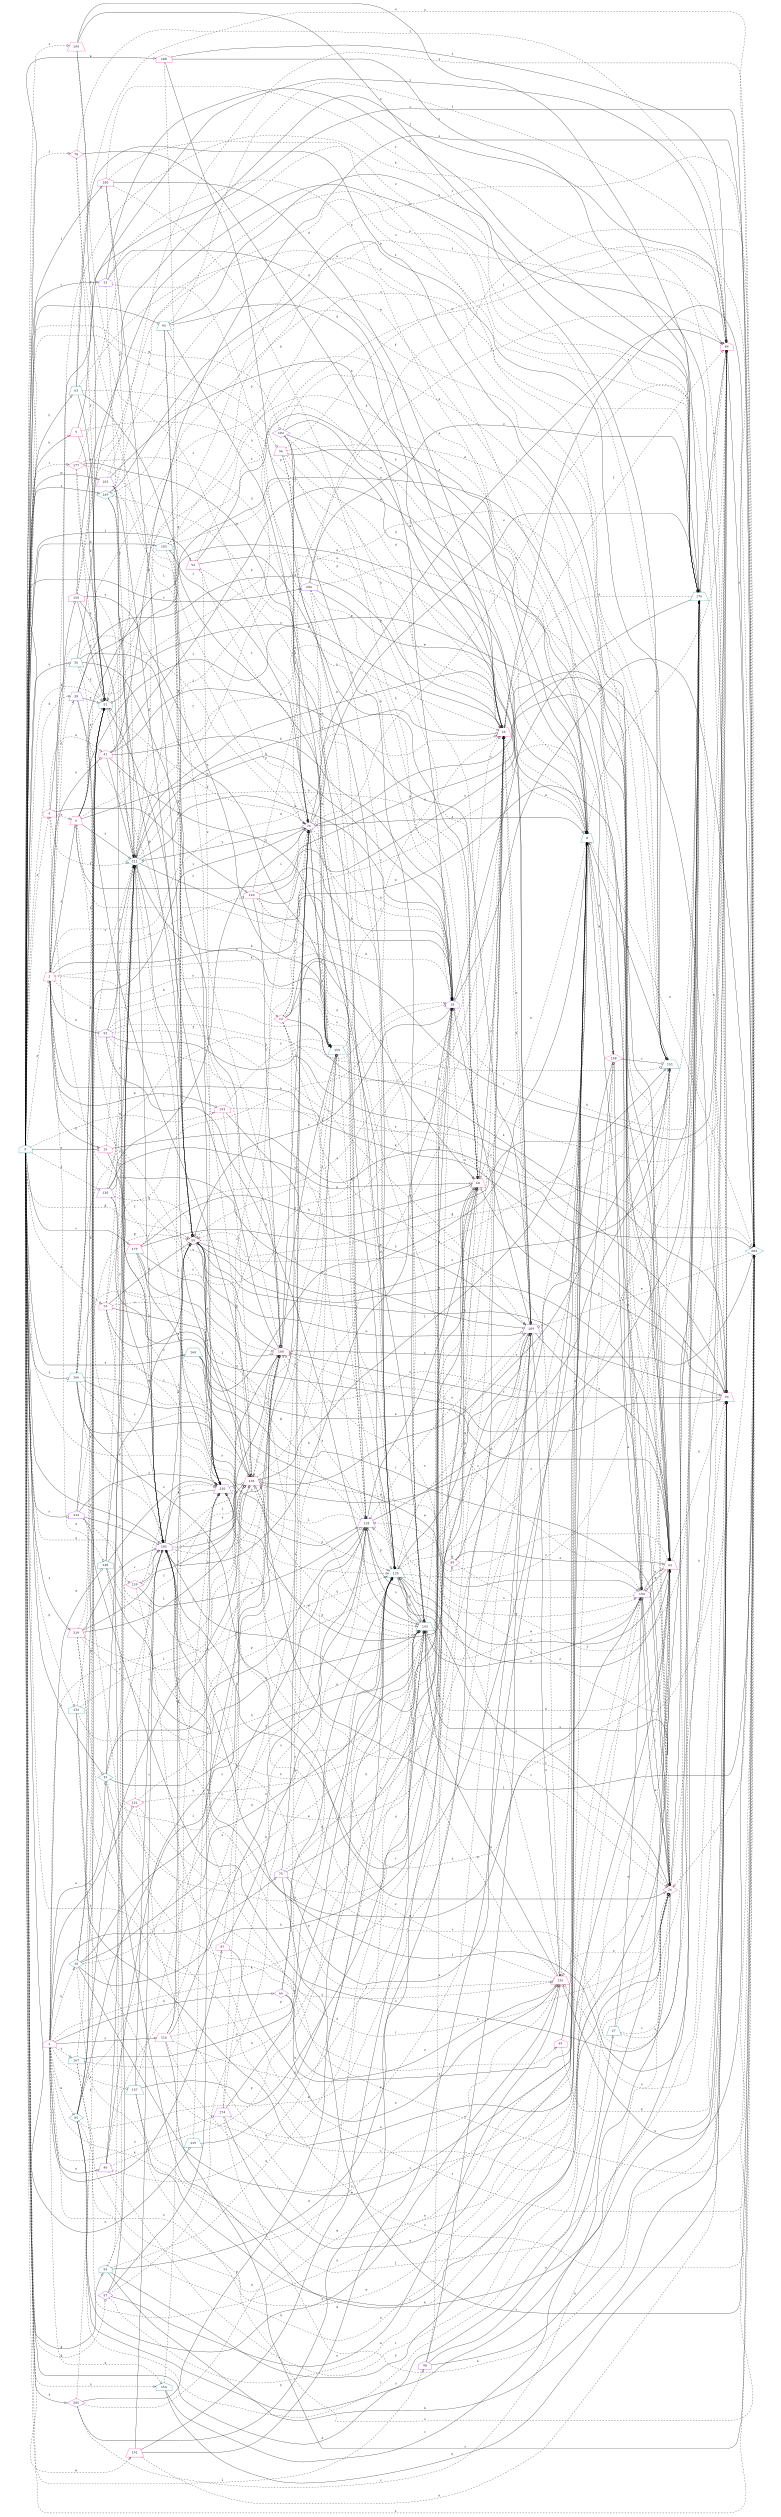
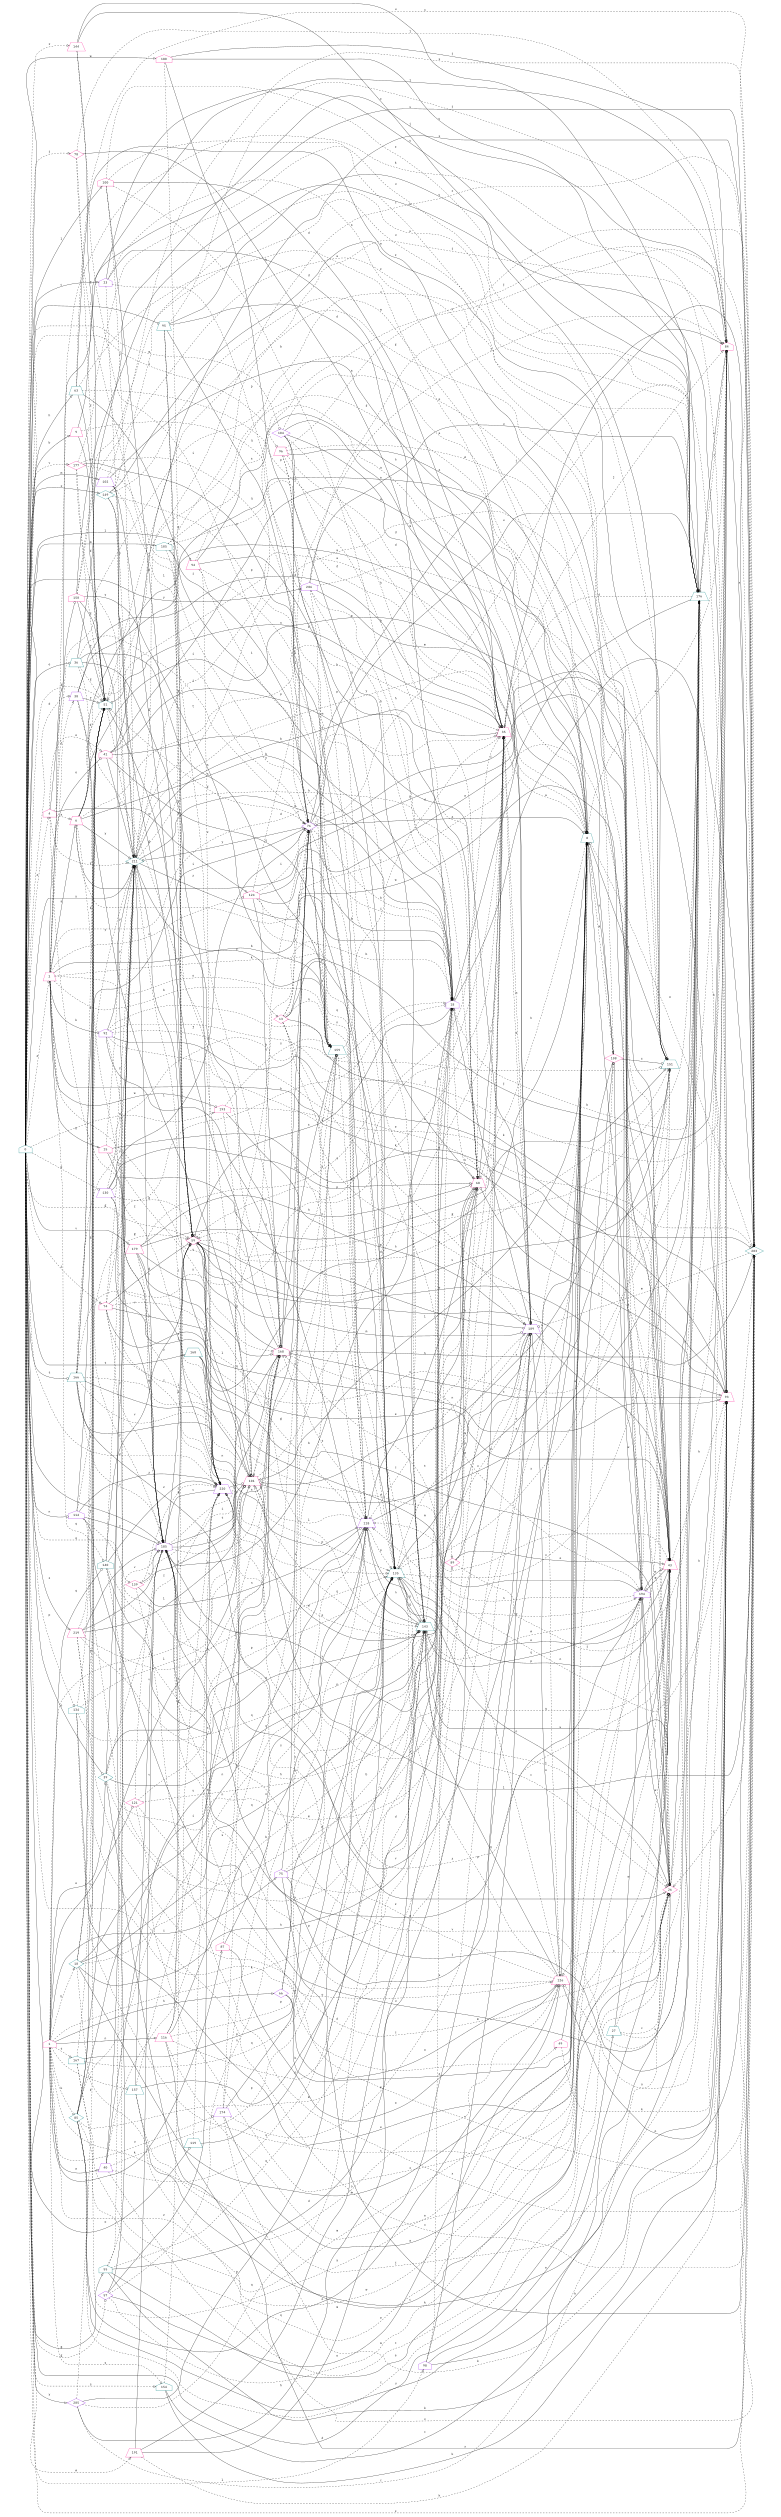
edge "8" -> "211": style solid -> dashed
edge "0" -> "15": now "0" -> "211"
edge "126" -> "8": style dashed -> solid
